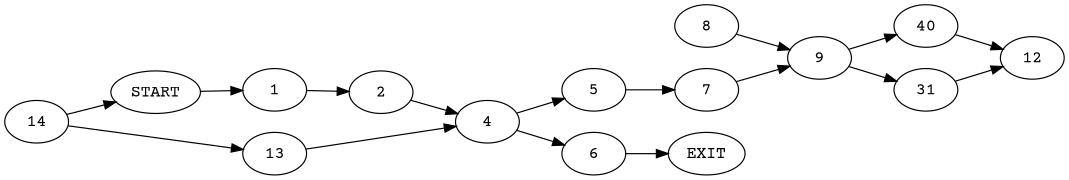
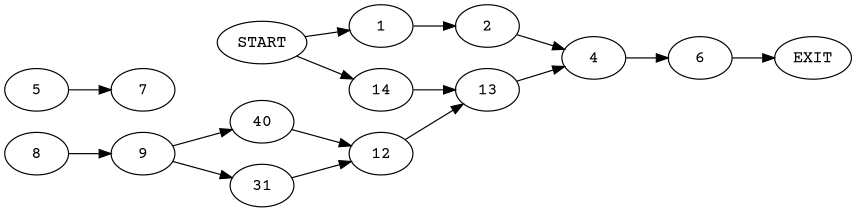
edge "7" -> "9": removed
edge "4" -> "5": removed
edge "14" -> "START": reversed
edge "12" -> "13": added
